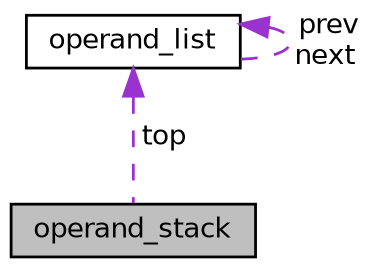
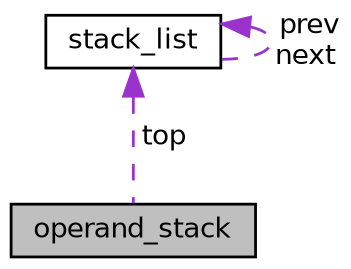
node "operand_list": label "operand_list" -> "stack_list"
